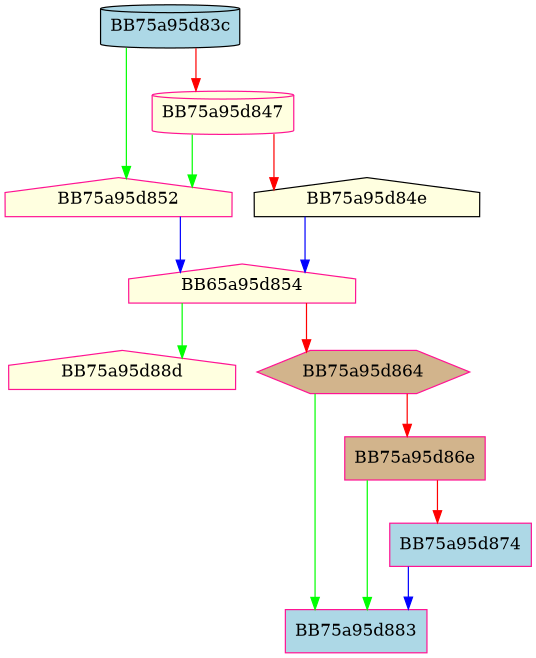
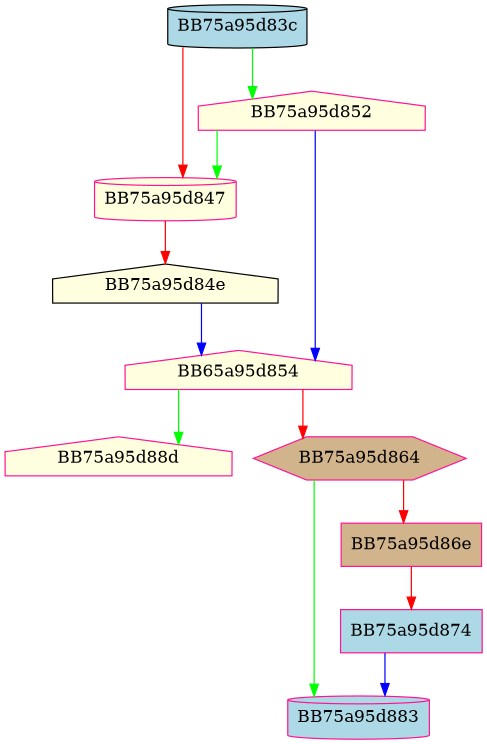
edge "BB75a95d847" -> "BB75a95d852": reversed
edge "BB75a95d86e" -> "BB75a95d883": removed
node "BB75a95d883": shape box -> cylinder
